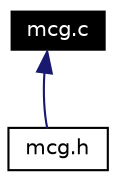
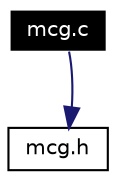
edge "mcg.h" -> "mcg.c": reversed
